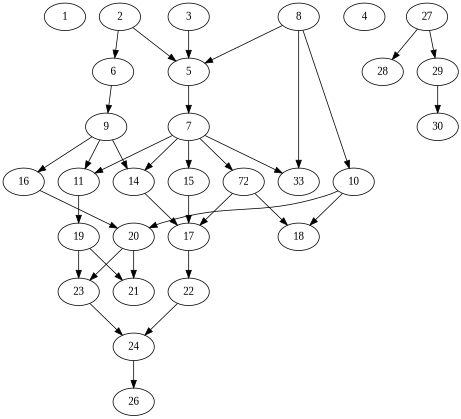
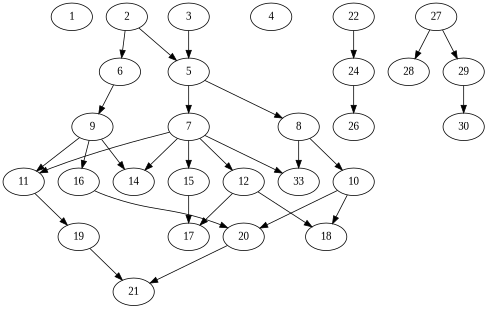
edge "8" -> "5": reversed
node "72": label "72" -> "12"
edge "14" -> "17": removed
edge "17" -> "22": removed
node "23": removed
